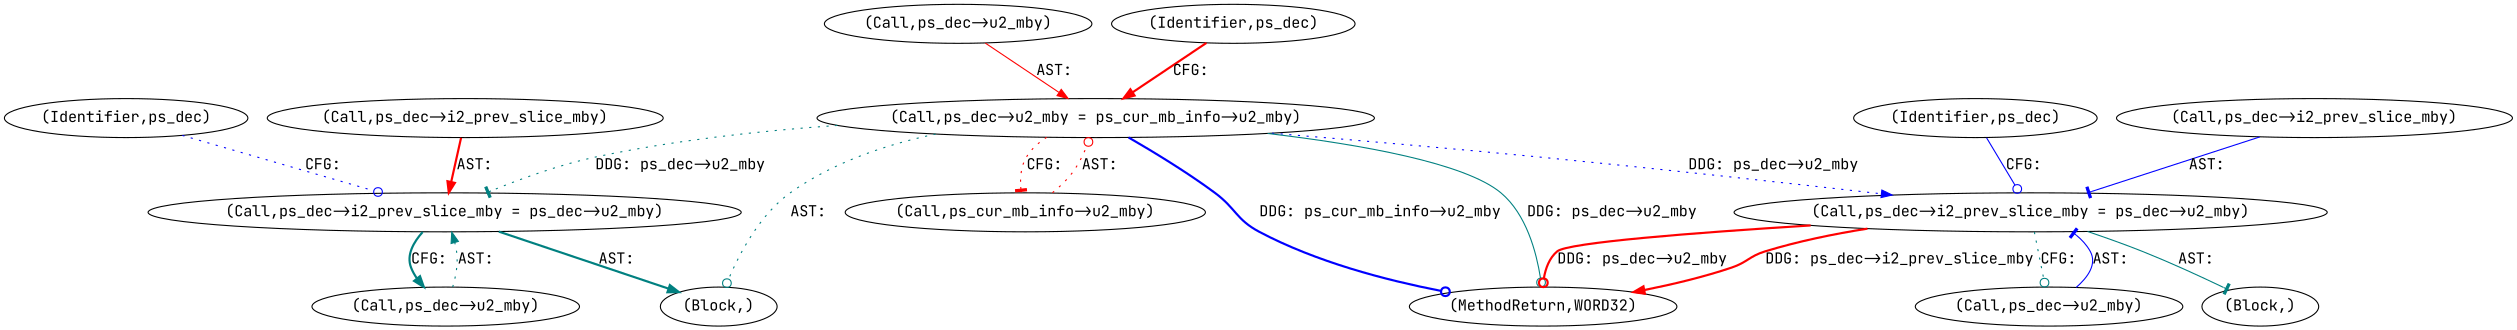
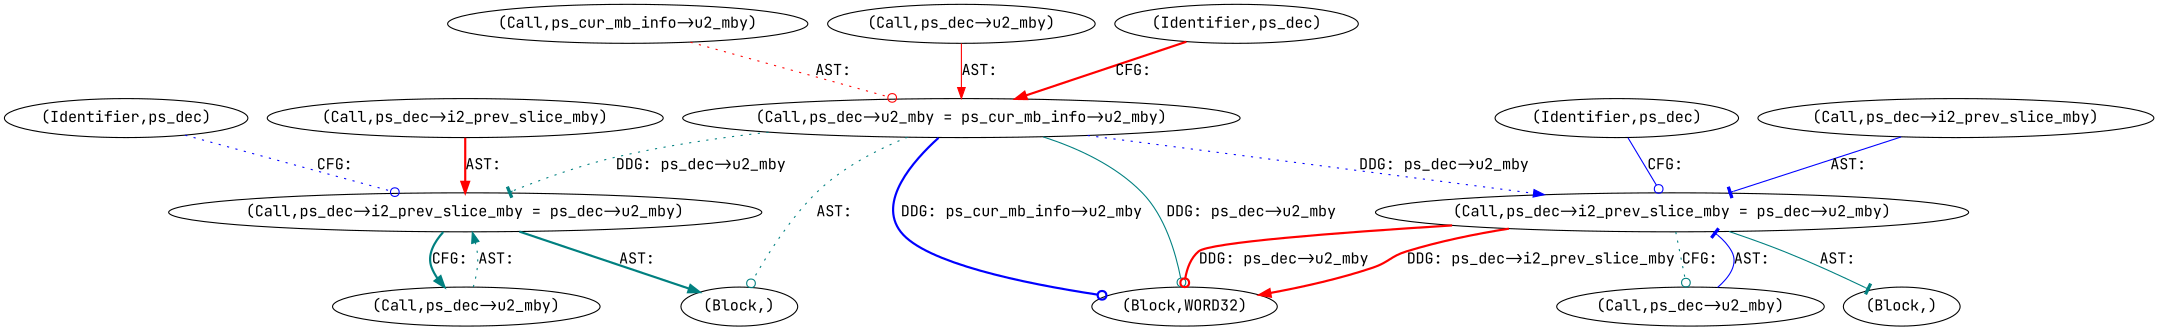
edge "(Call,ps_dec->u2_mby = ps_cur_mb_info->u2_mby)" -> "(Call,ps_cur_mb_info->u2_mby)": removed, label "CFG:"
node "(MethodReturn,WORD32)": label "(MethodReturn,WORD32)" -> "(Block,WORD32)"
